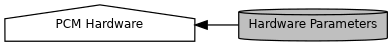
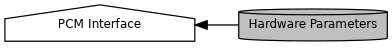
node "PCM Hardware": label "PCM Hardware" -> "PCM Interface"
